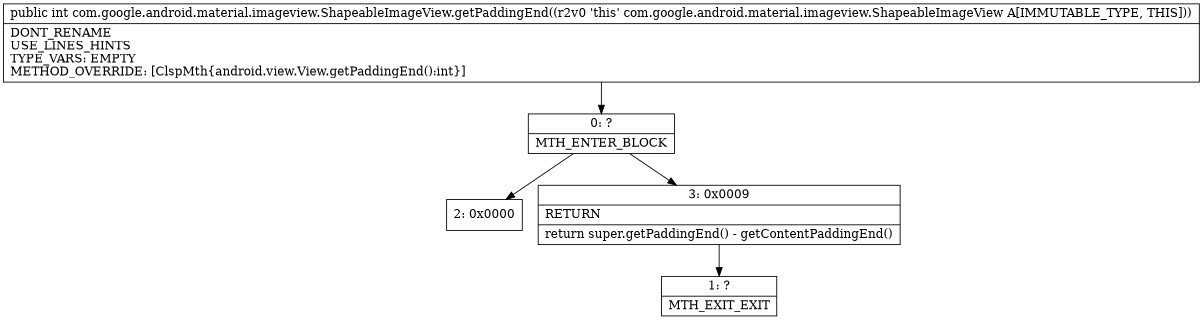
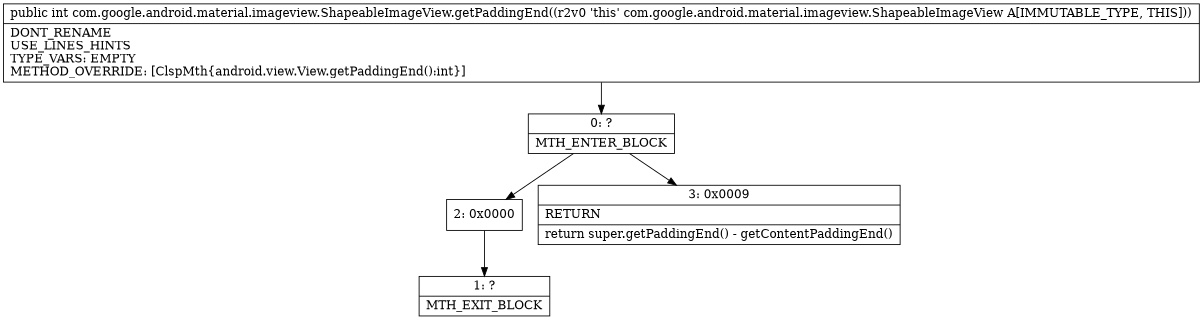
edge "3: 0x0009" -> "1: ?": now "2: 0x0000" -> "1: ?"
node "1: ?": text "MTH_EXIT_EXIT" -> "MTH_EXIT_BLOCK"
